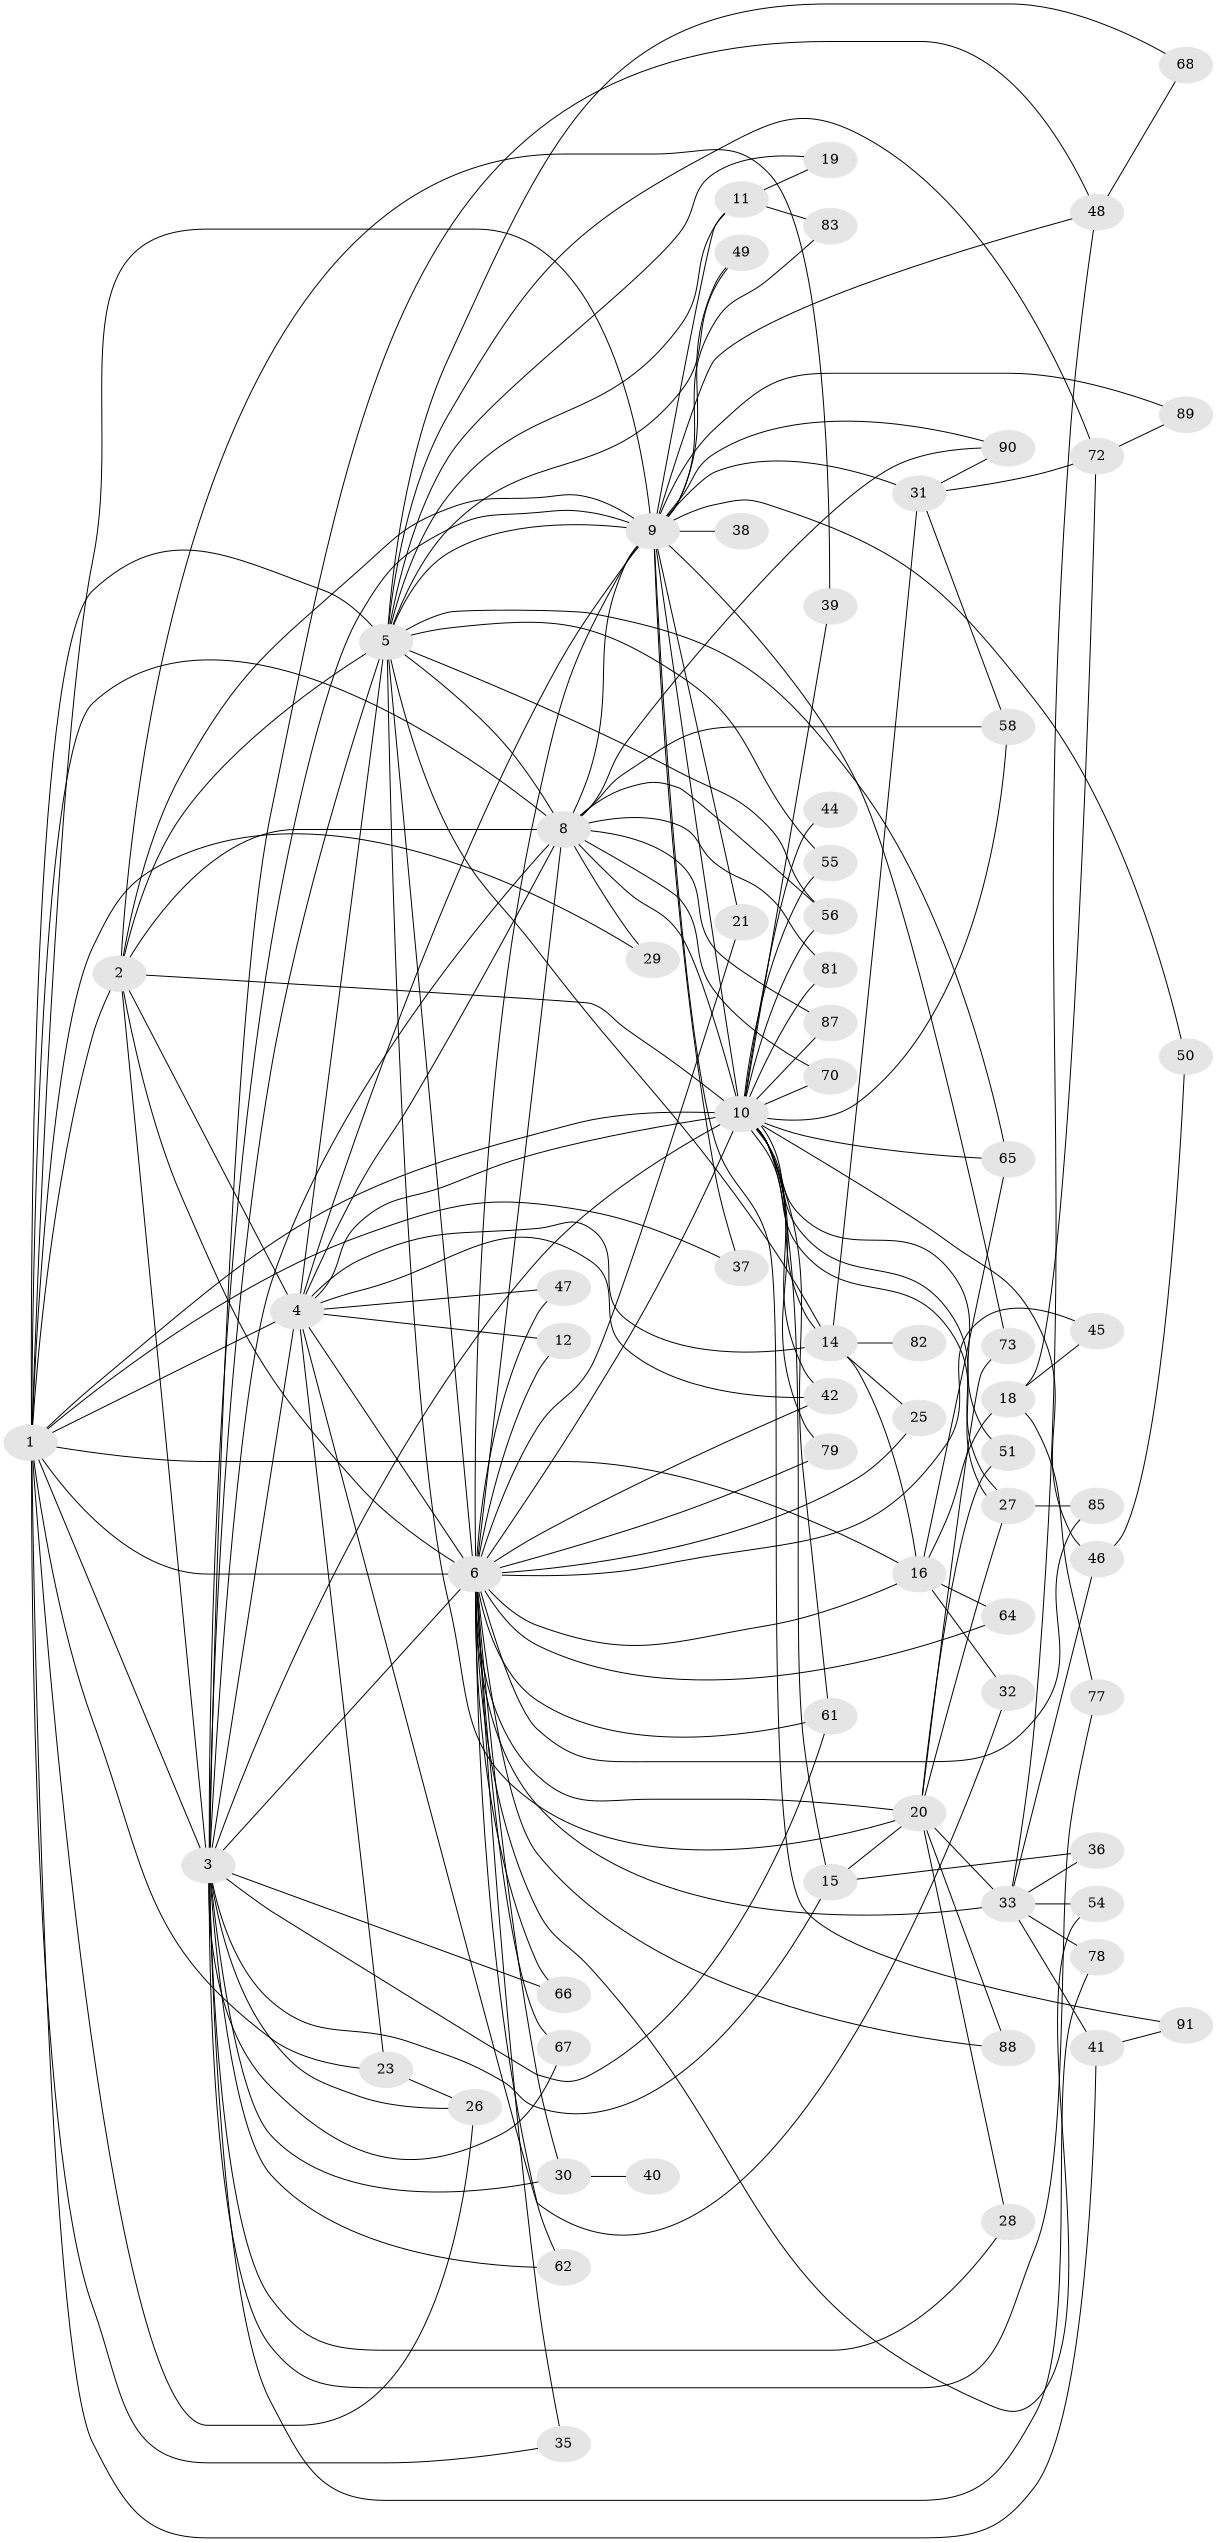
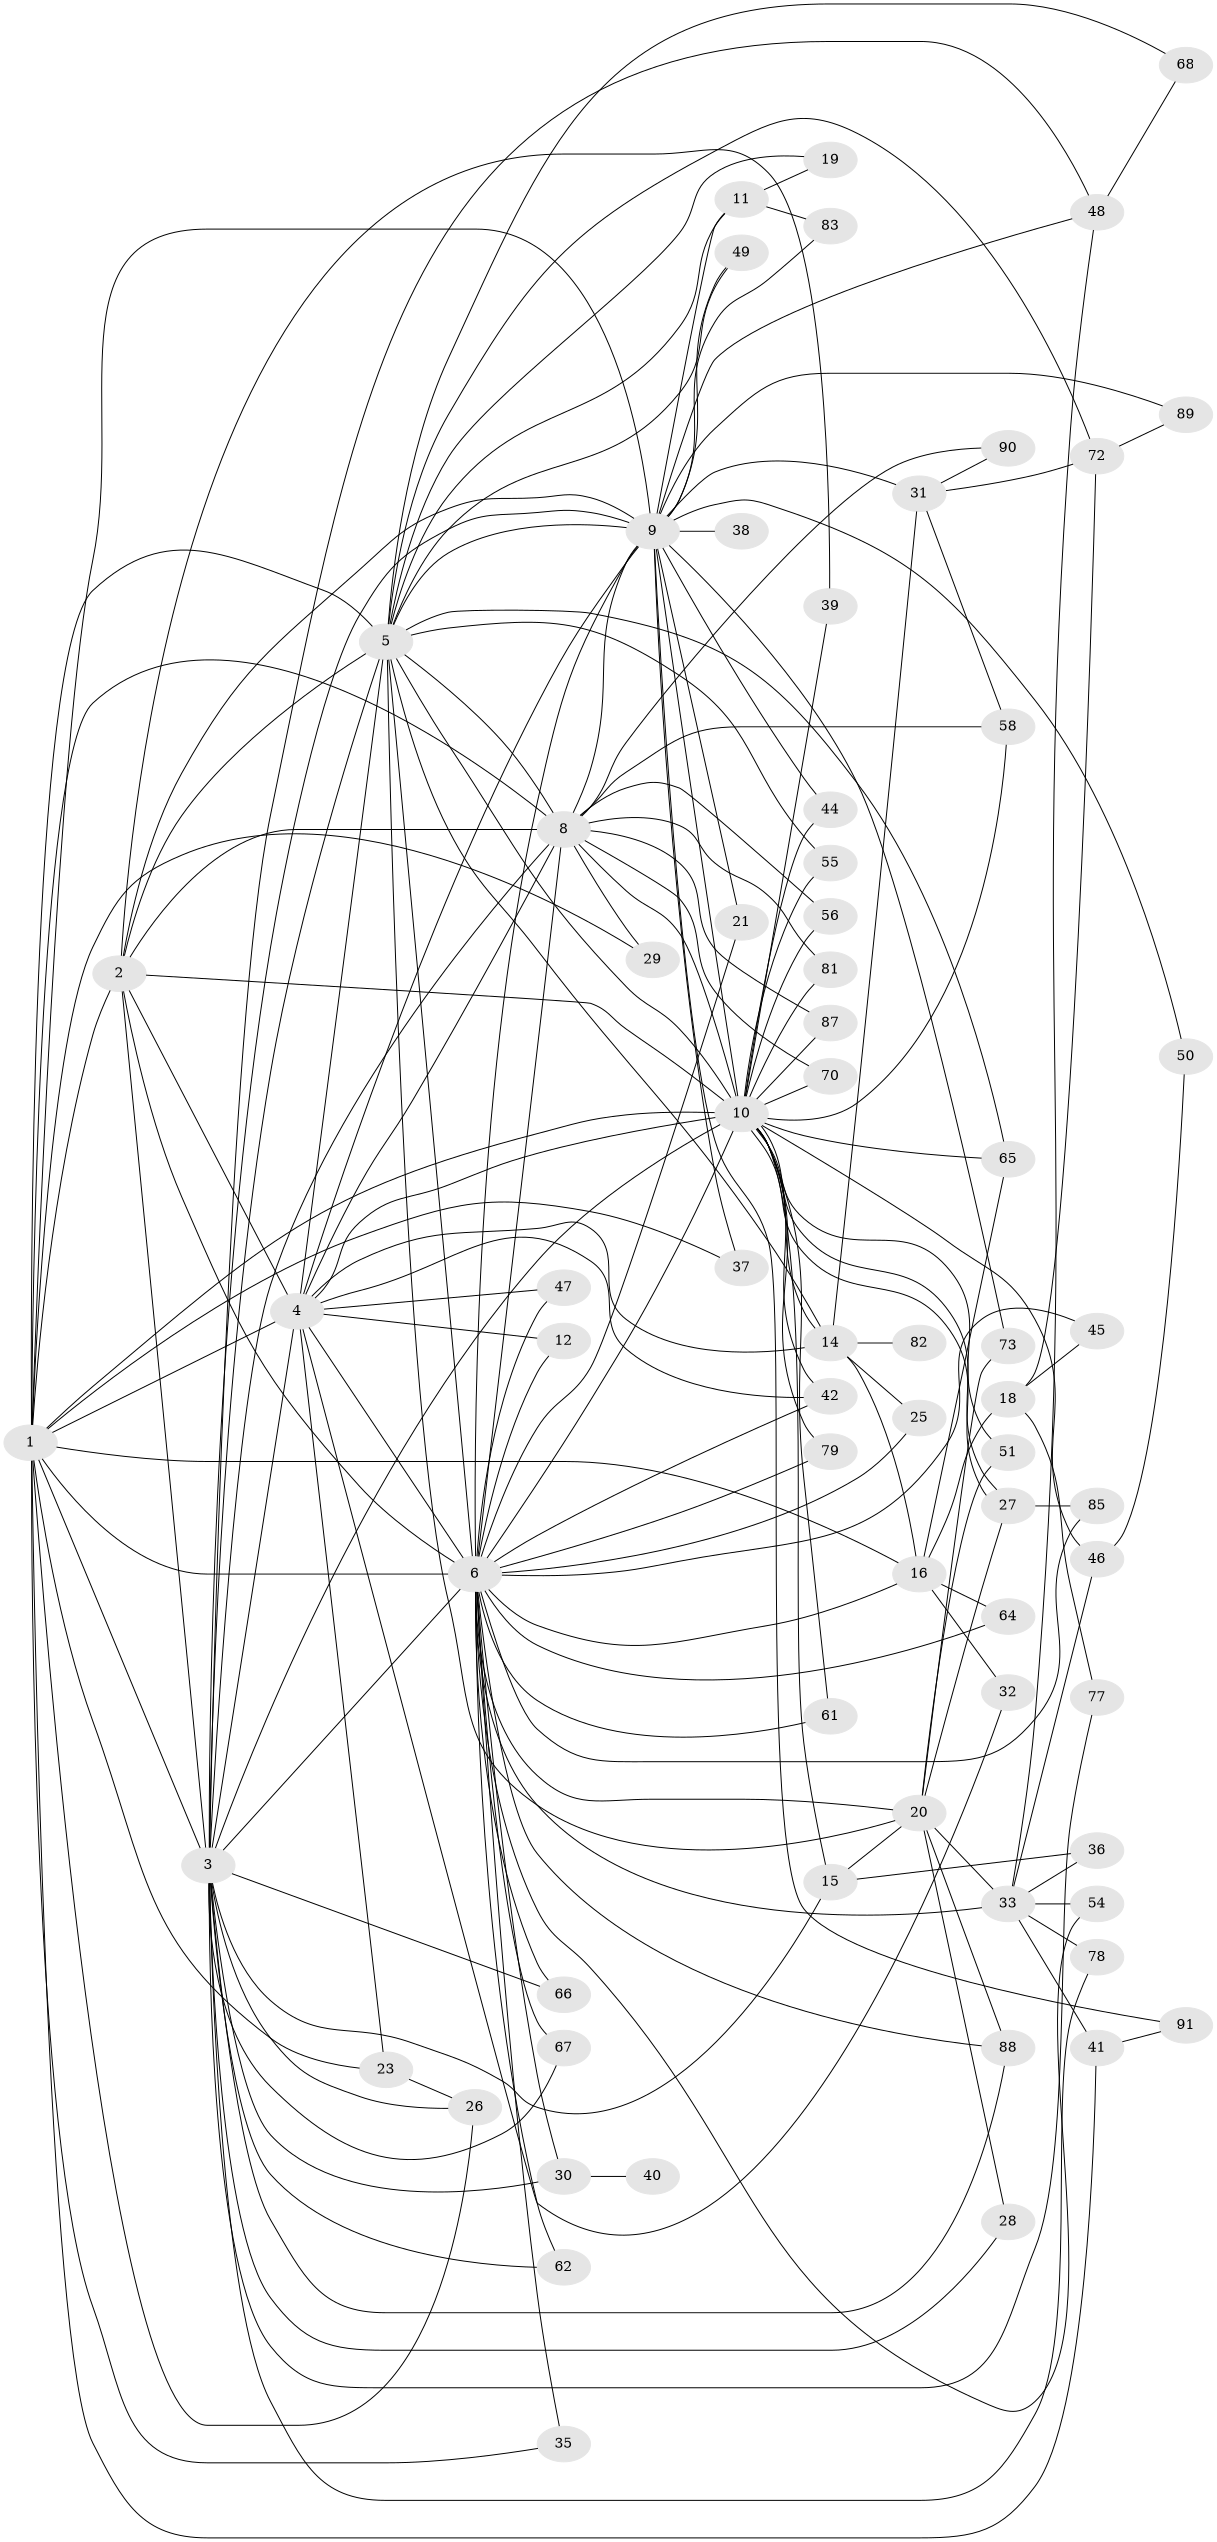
edge "90" -- "9": now "44" -- "9"
edge "5" -- "56": now "5" -- "10"
edge "61" -- "3": now "88" -- "3"
